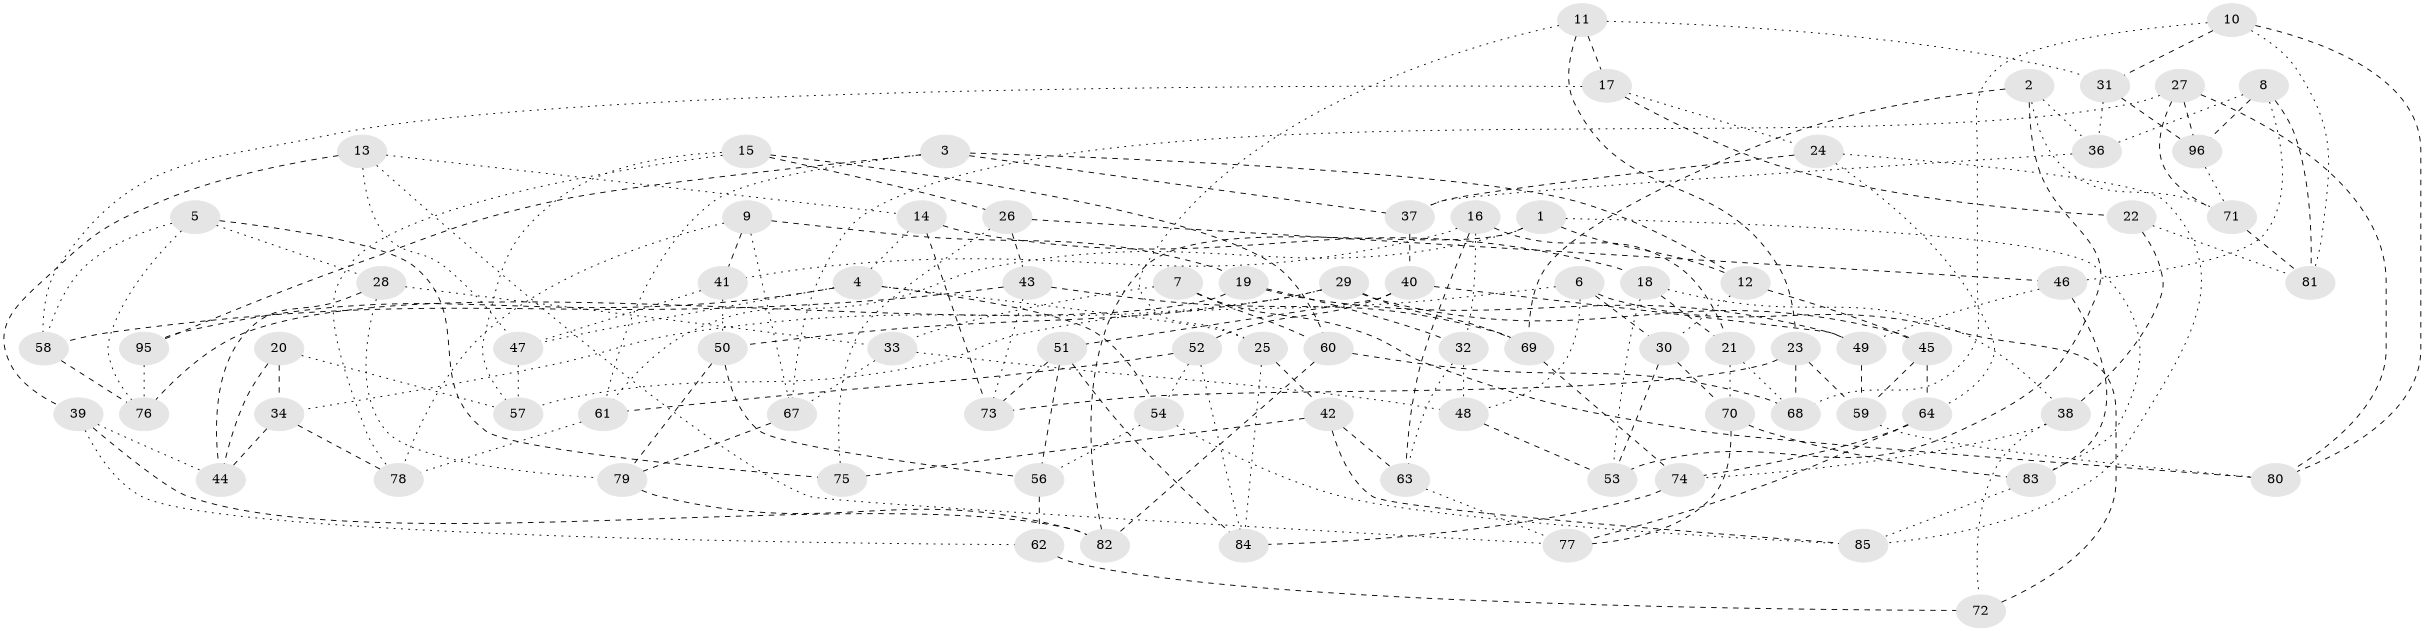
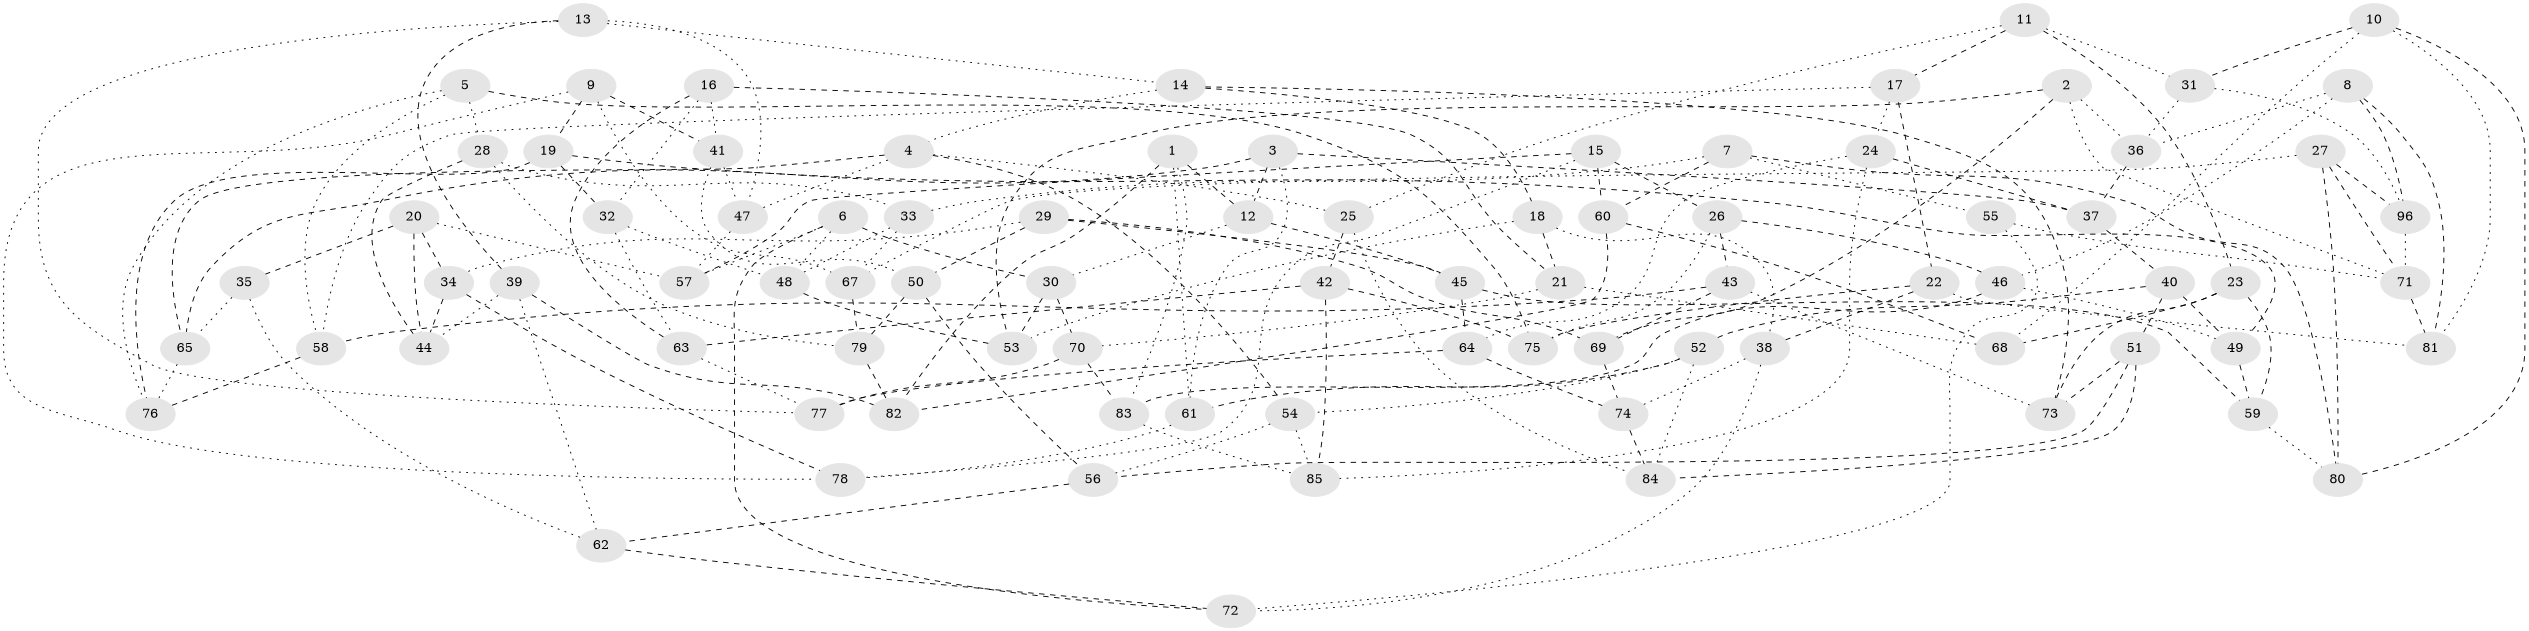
edge "31" -- "96": style dashed -> dotted
edge "36" -- "37": style dotted -> dashed
node "55": added
edge "15" -- "57": style dotted -> dashed
node "35": added
edge "22" -- "75": added
node "95": label "95" -> "65"
